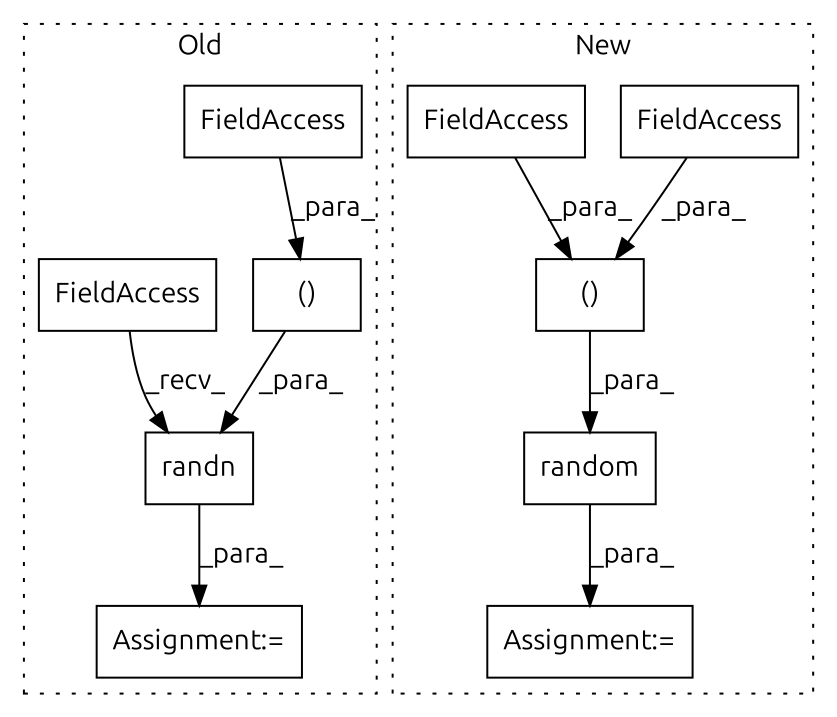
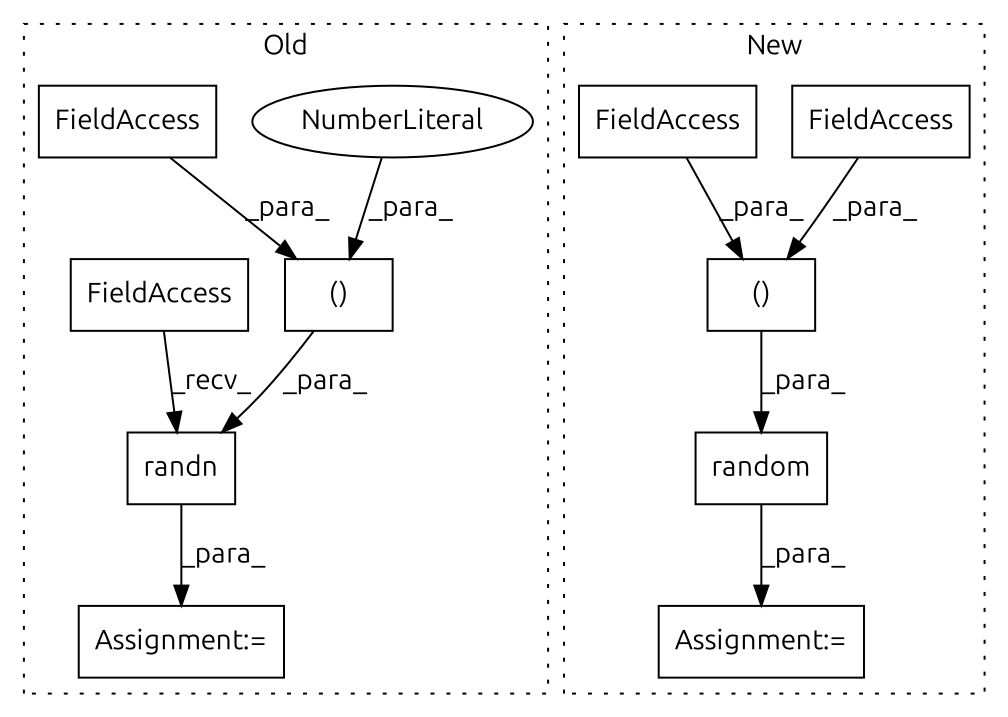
node "NumberLiteral": added
